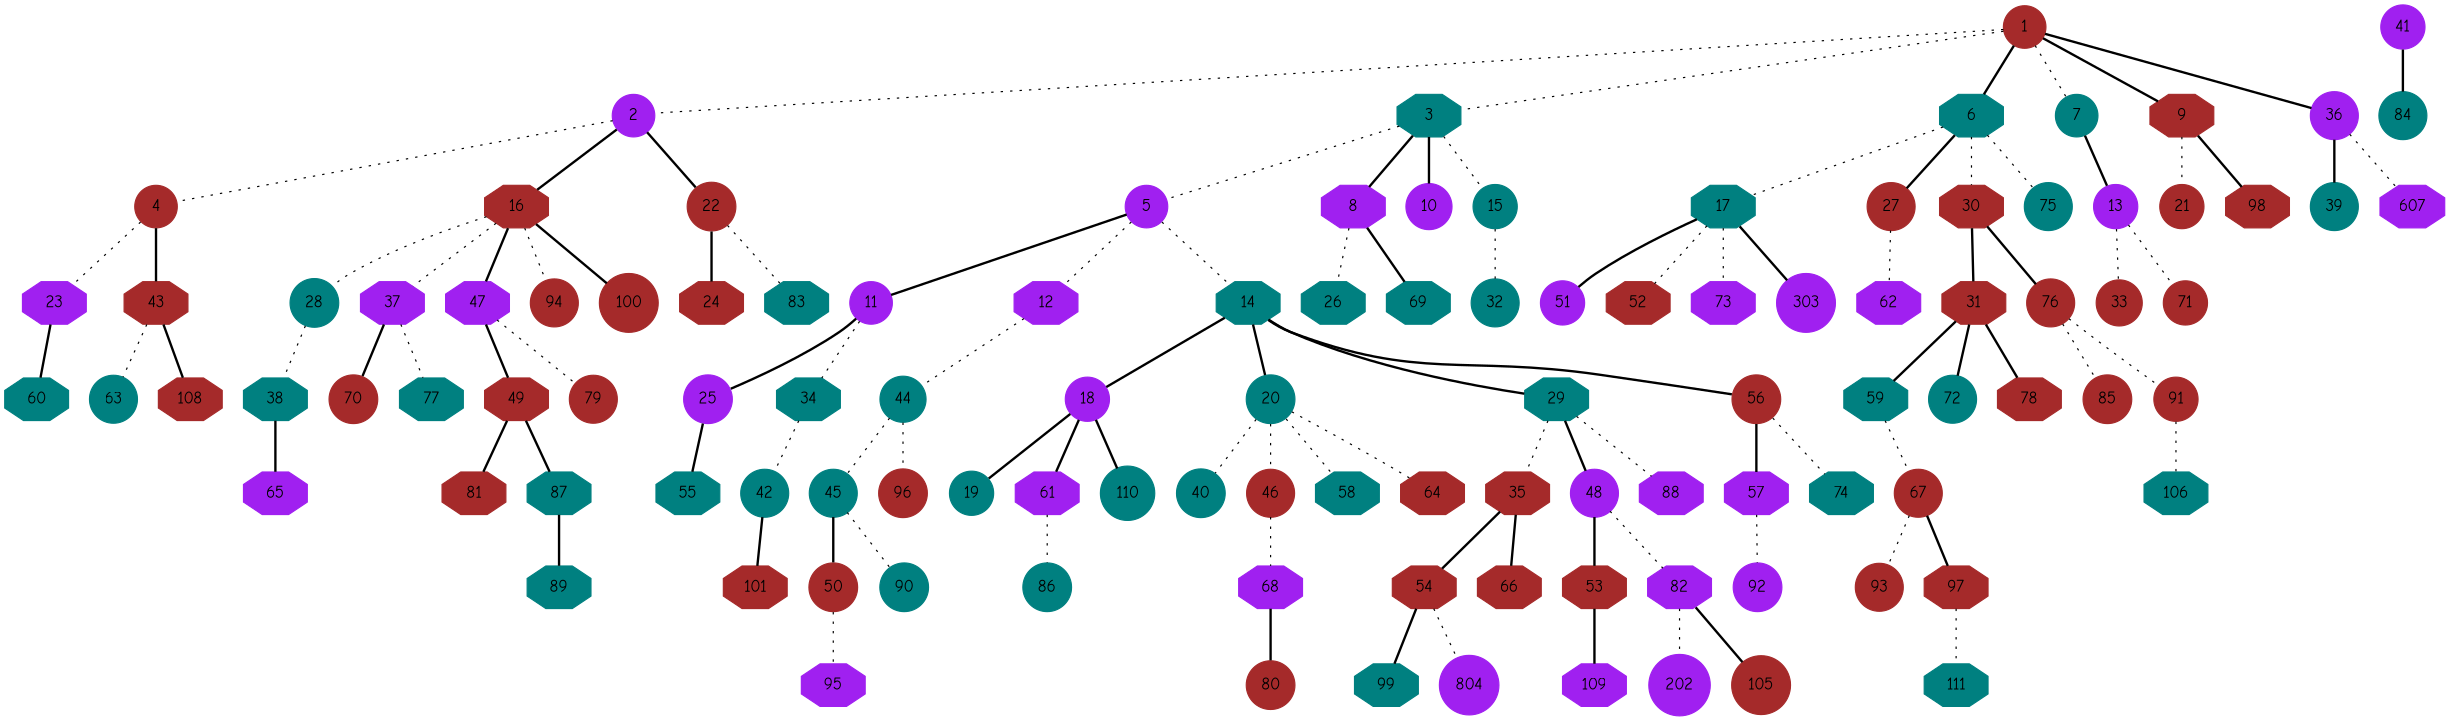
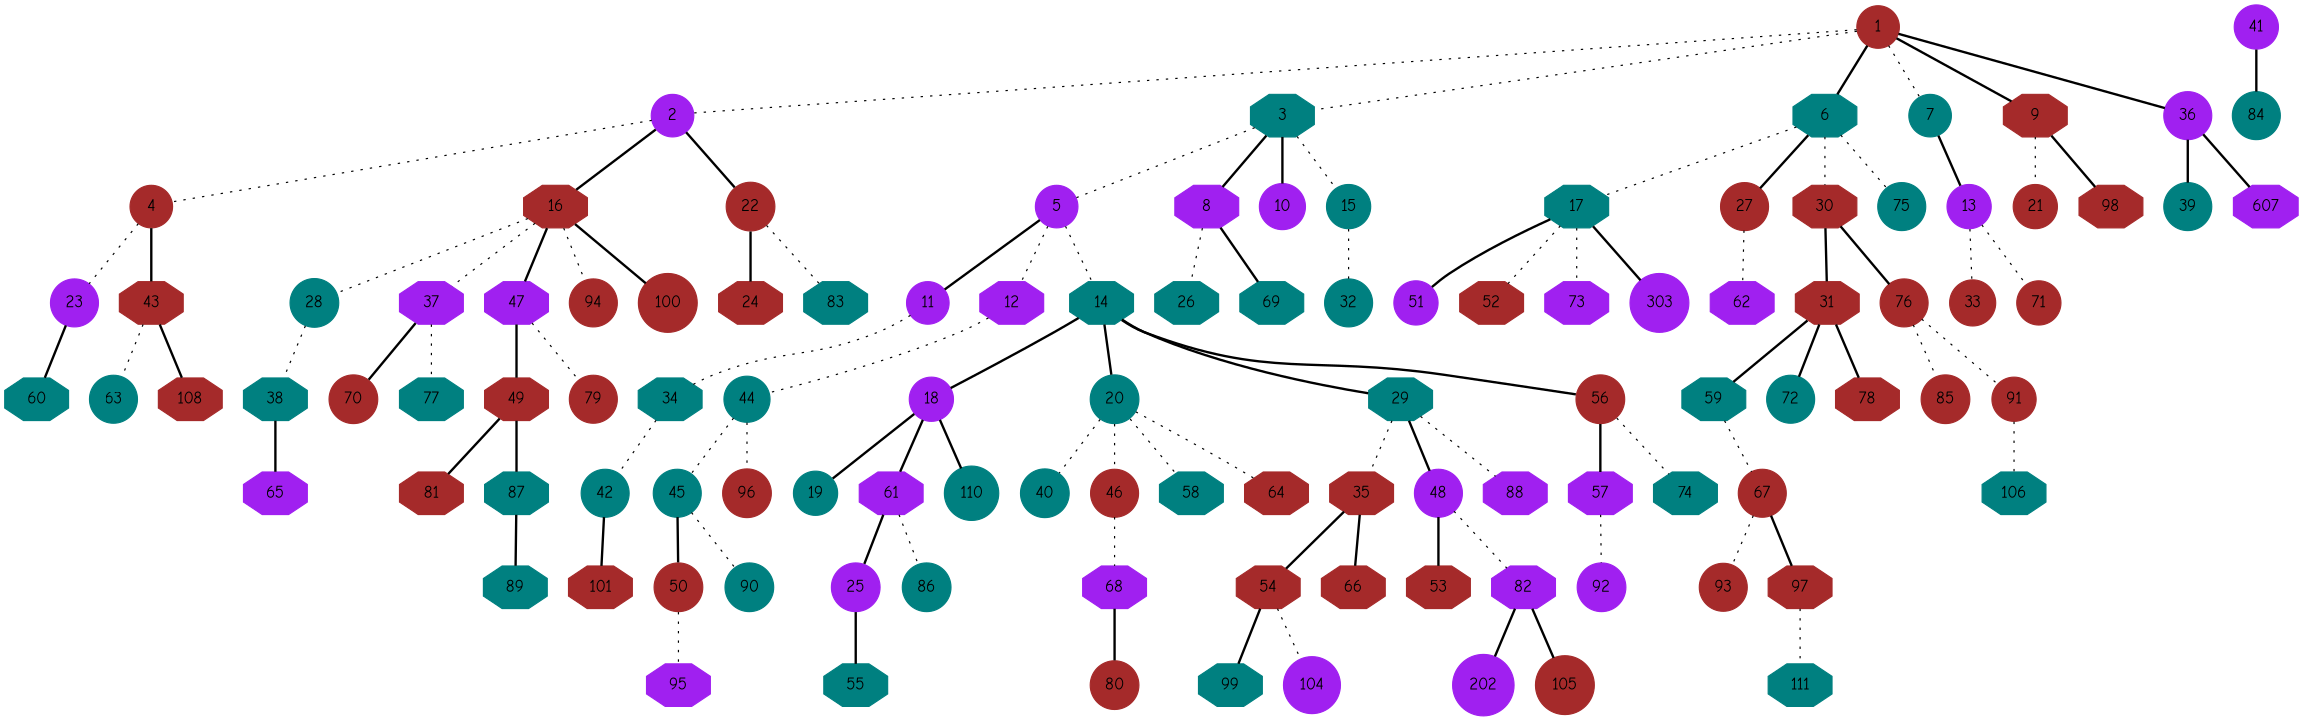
edge "36" -- "607": style dotted -> bold
node "23": shape octagon -> circle
edge "11" -- "25": now "61" -- "25"
edge "82" -- "202": style dotted -> bold
node "804": label "804" -> "104"
node "109": removed
